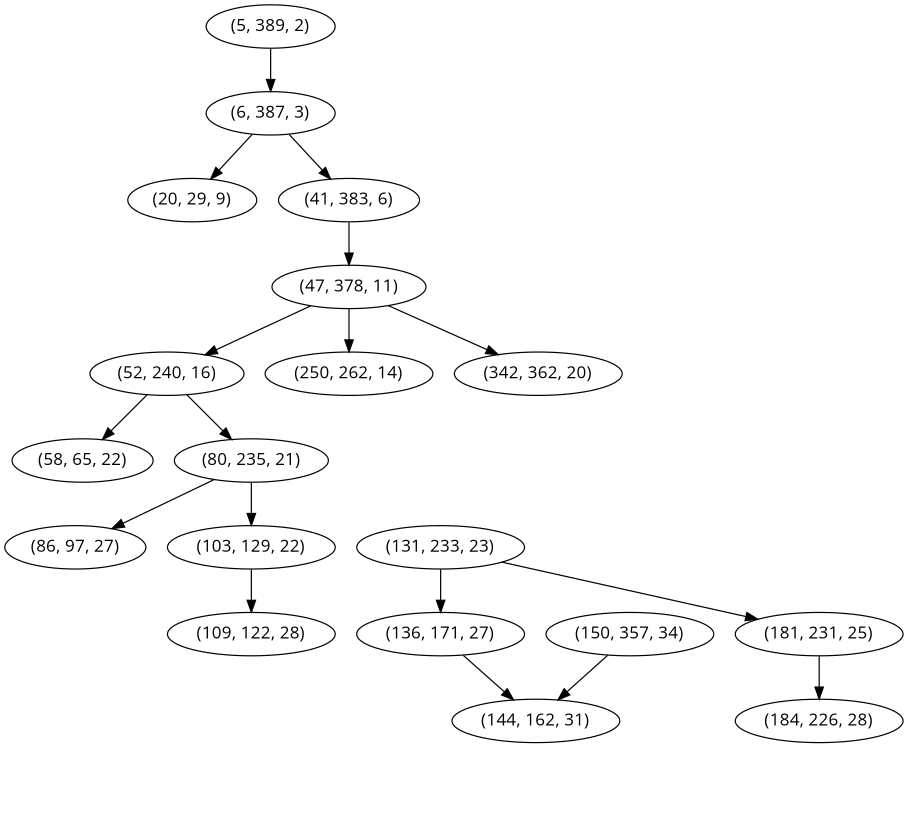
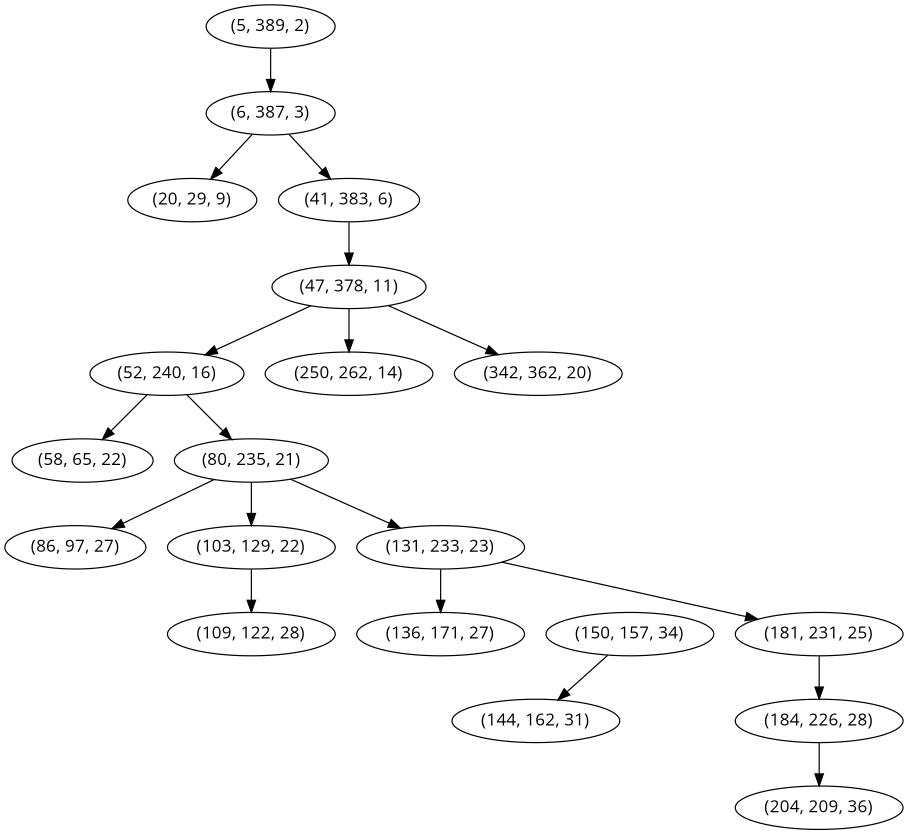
edge "(80, 235, 21)" -> "(131, 233, 23)": added
node "(150, 357, 34)": label "(150, 357, 34)" -> "(150, 157, 34)"
edge "(136, 171, 27)" -> "(144, 162, 31)": removed
node "(204, 209, 36)": added
